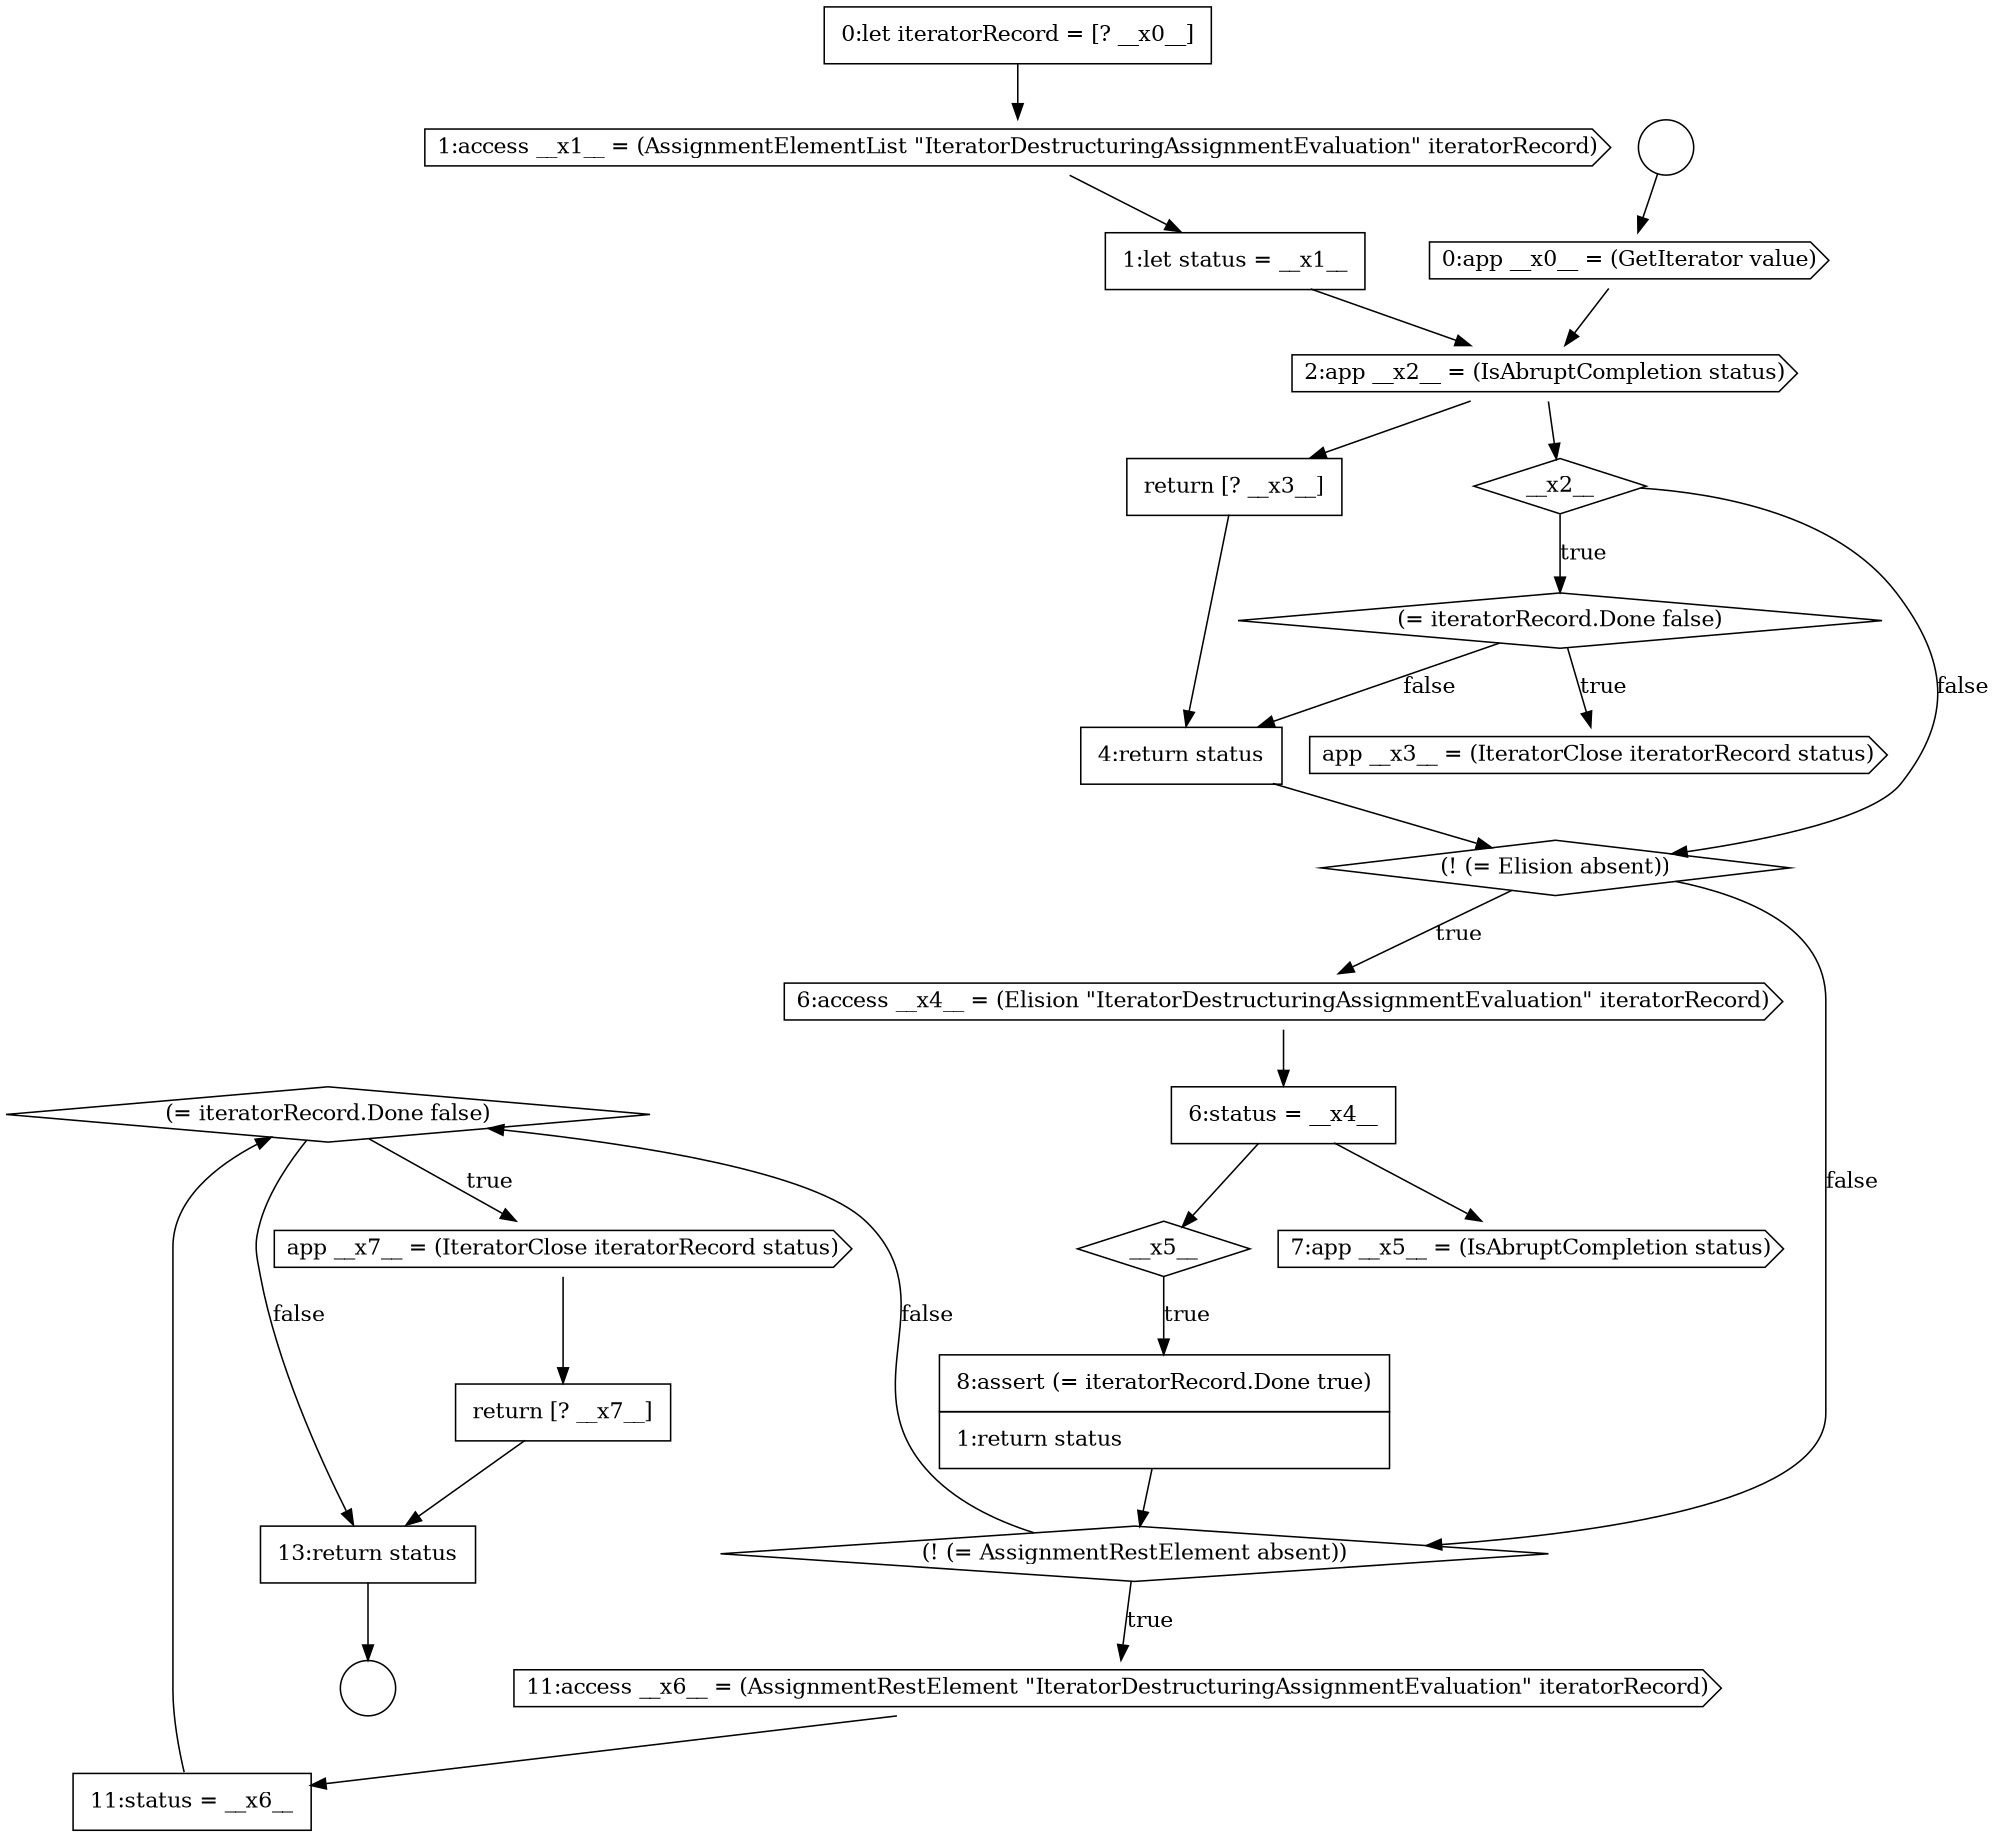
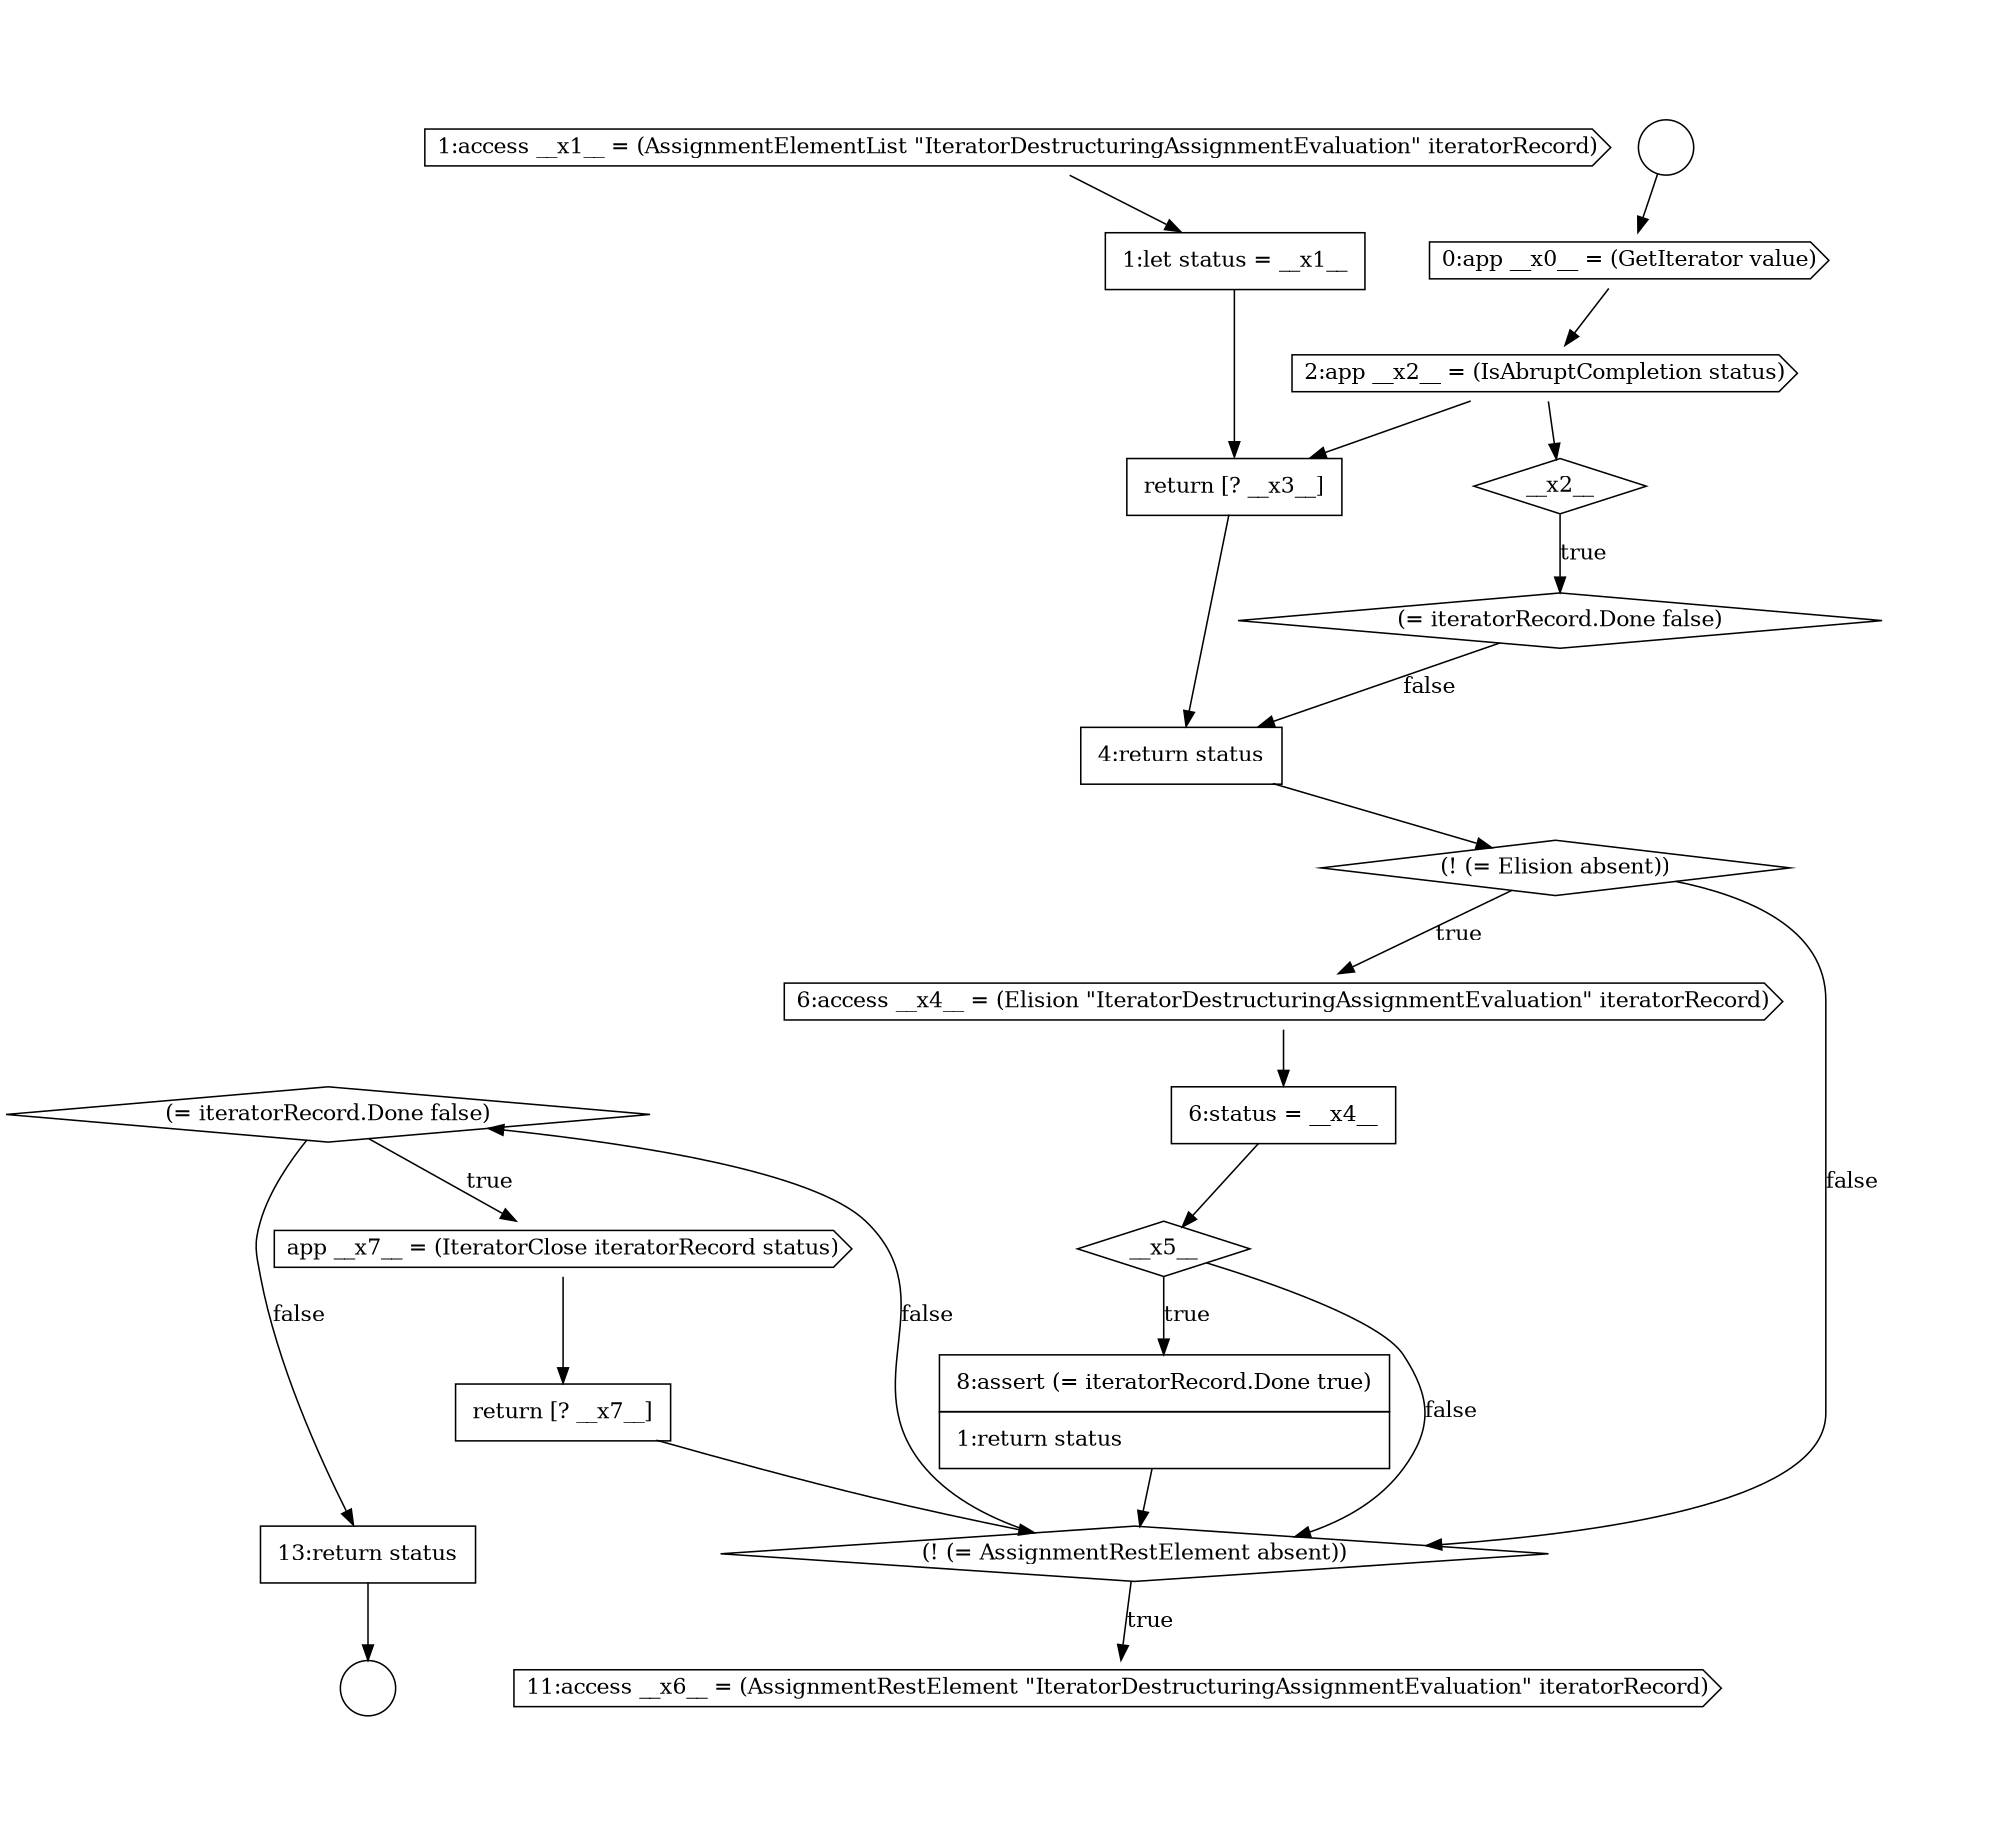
node "0:let iteratorRecord = [? __x0__]": removed
edge "1:let status = __x1__" -> "2:app __x2__ = (IsAbruptCompletion status)": now "1:let status = __x1__" -> "return [? __x3__]"
edge "__x2__" -> "(! (= Elision absent))": removed, label "false"
node "app __x3__ = (IteratorClose iteratorRecord status)": removed
node "7:app __x5__ = (IsAbruptCompletion status)": removed
edge "__x5__" -> "(! (= AssignmentRestElement absent))": added, label "false"
edge "return [? __x7__]" -> "13:return status": now "return [? __x7__]" -> "(! (= AssignmentRestElement absent))"
node "11:status = __x6__": removed
